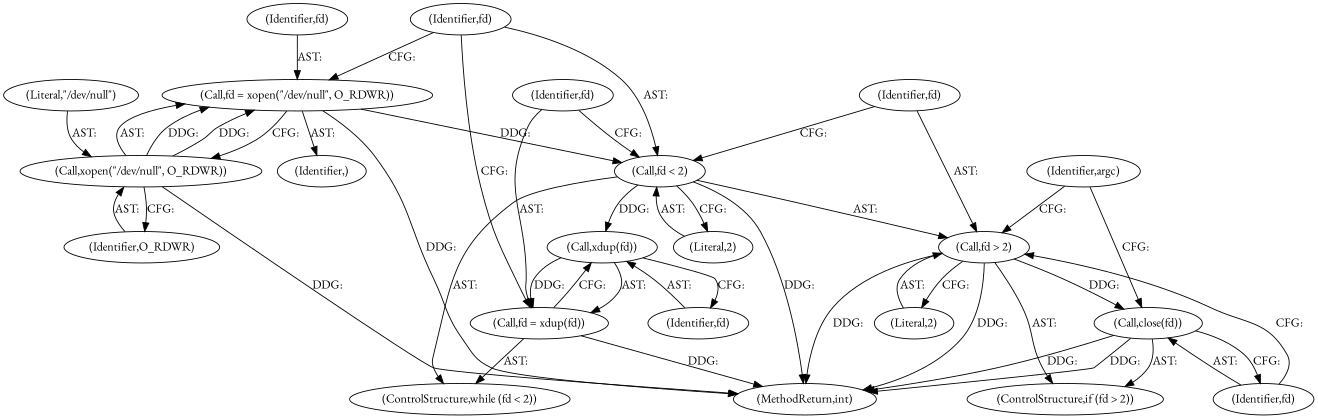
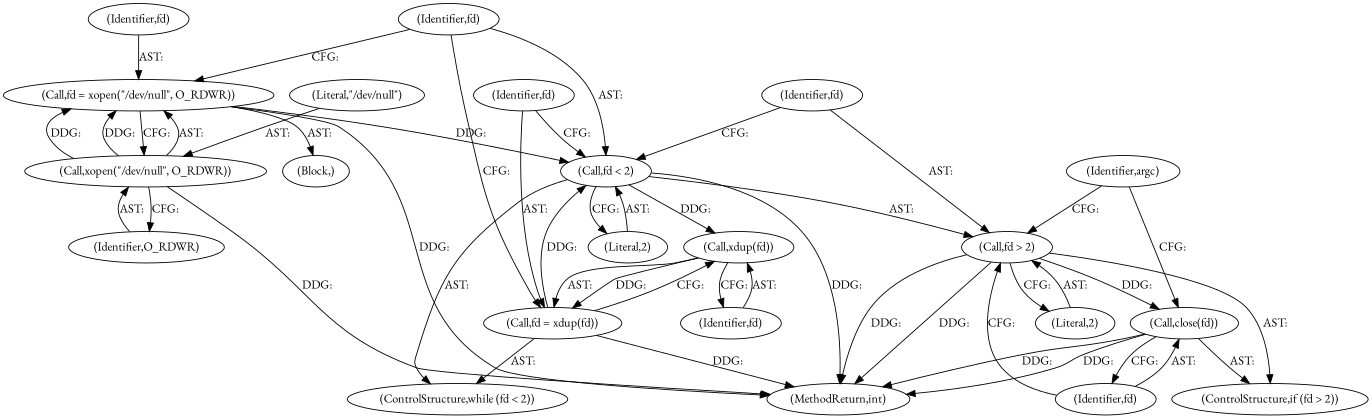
node "(Identifier,)": label "(Identifier,)" -> "(Block,)"
edge "(Call,fd = xdup(fd))" -> "(Call,fd < 2)": added, label "DDG:"
